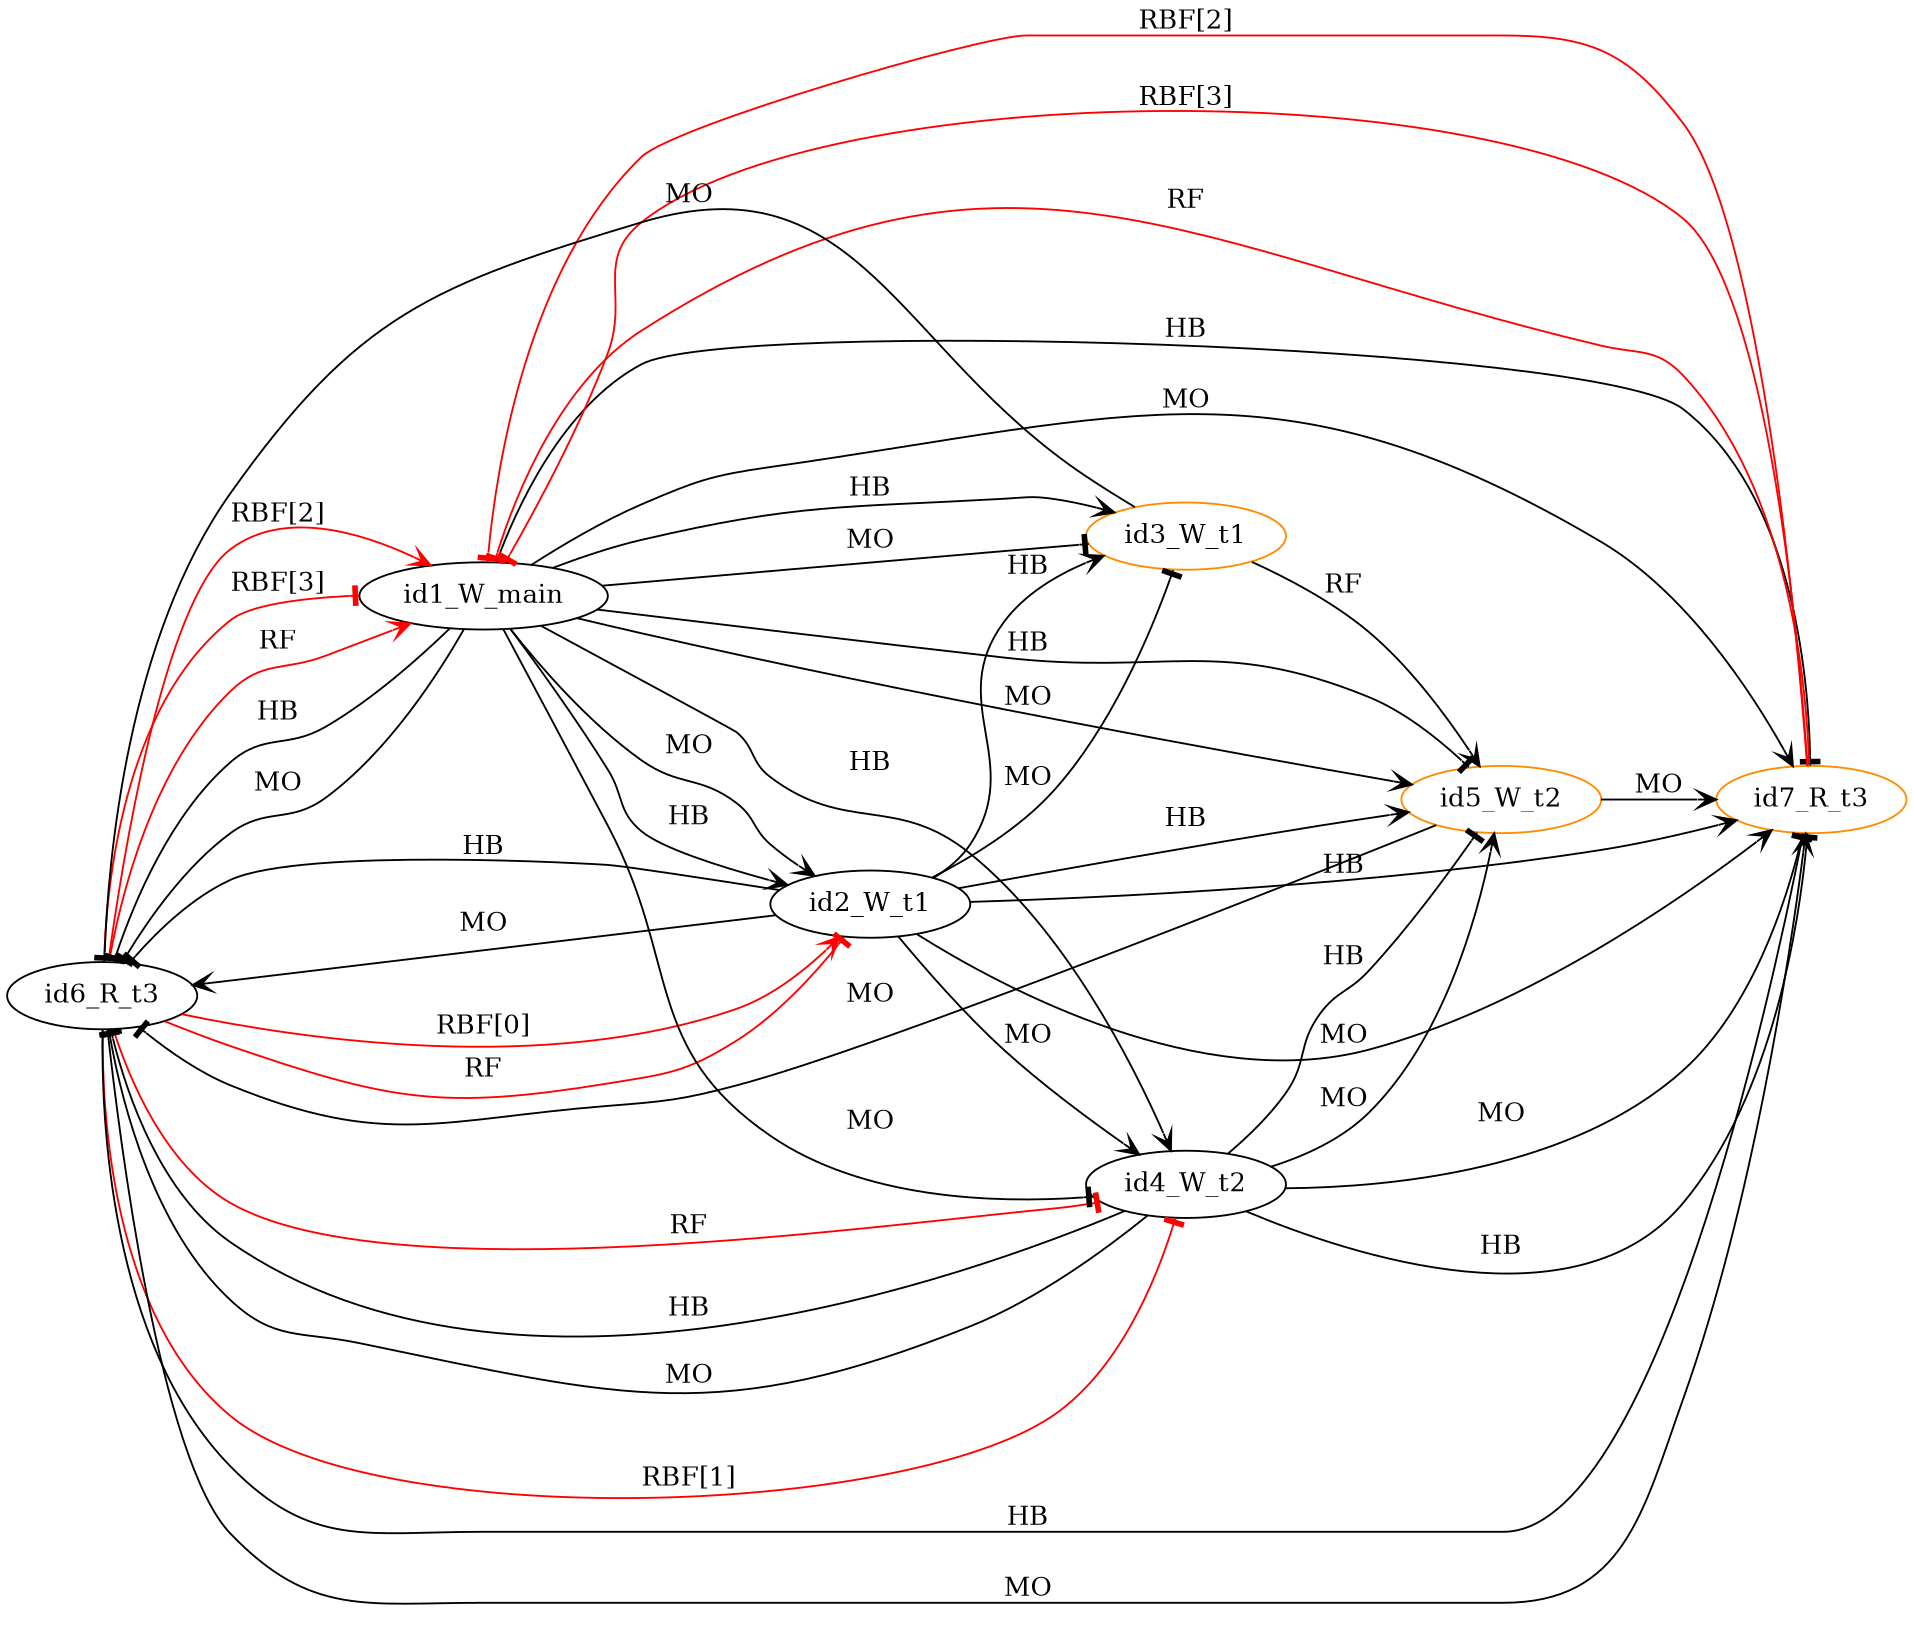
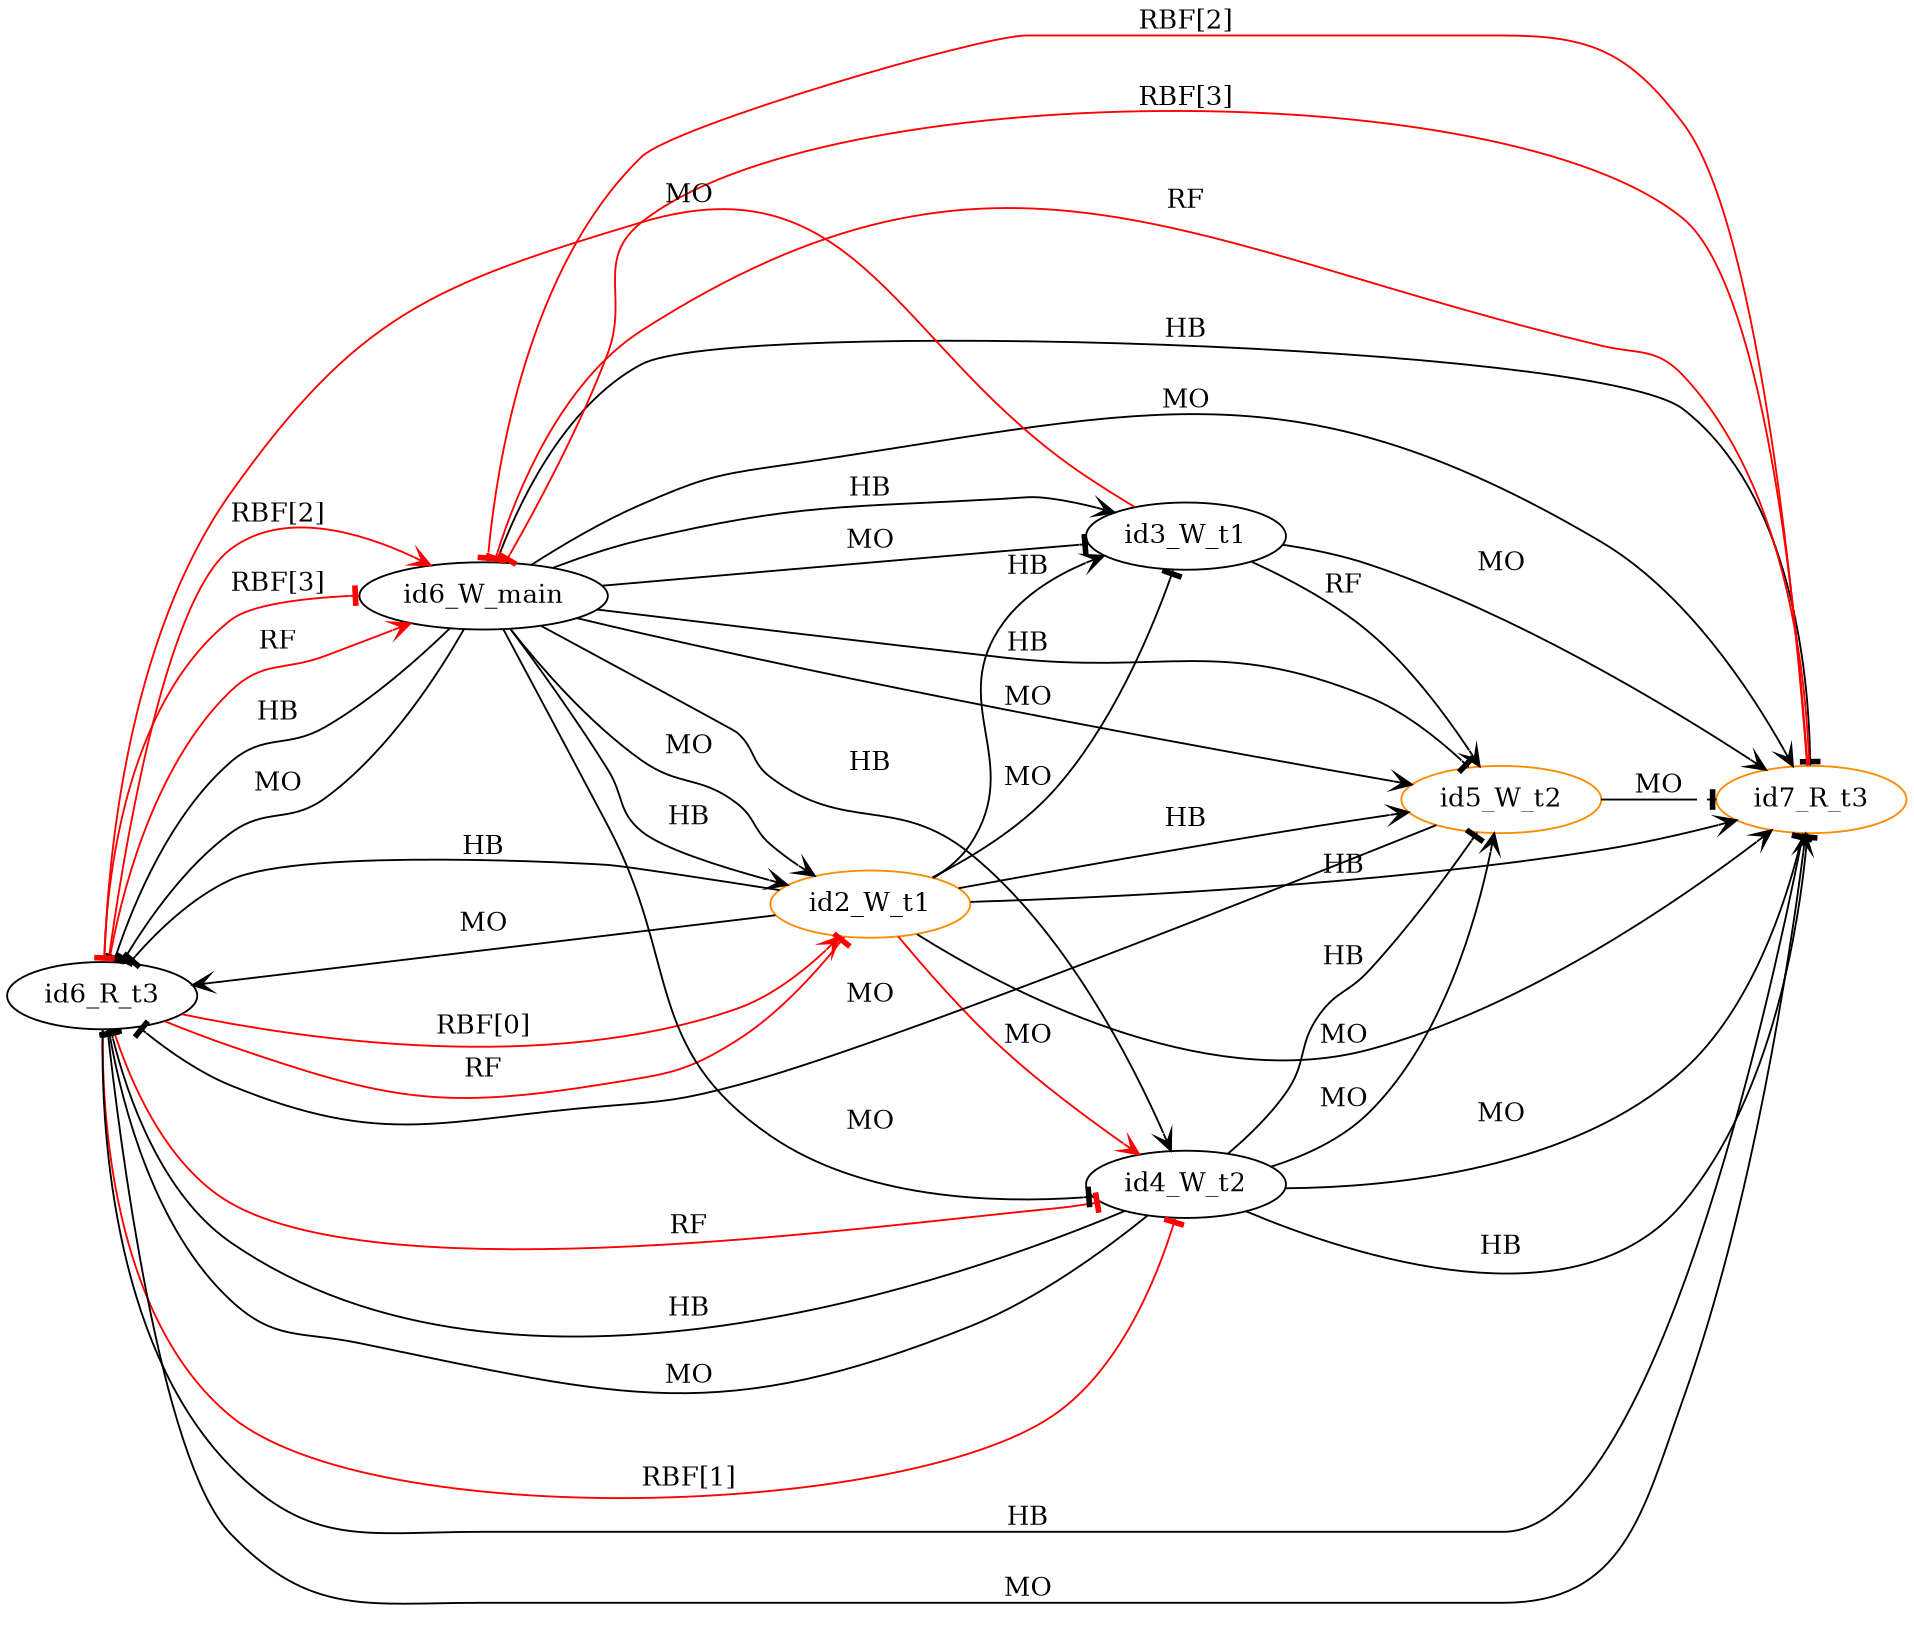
edge "id3_W_t1" -> "id6_R_t3": color black -> red
node "id3_W_t1": color darkorange -> black
node "id1_W_main": label "id1_W_main" -> "id6_W_main"
edge "id3_W_t1" -> "id7_R_t3": added, label "MO"
edge "id5_W_t2" -> "id7_R_t3": arrowhead vee -> tee
node "id2_W_t1": color black -> darkorange
edge "id2_W_t1" -> "id4_W_t2": color black -> red
